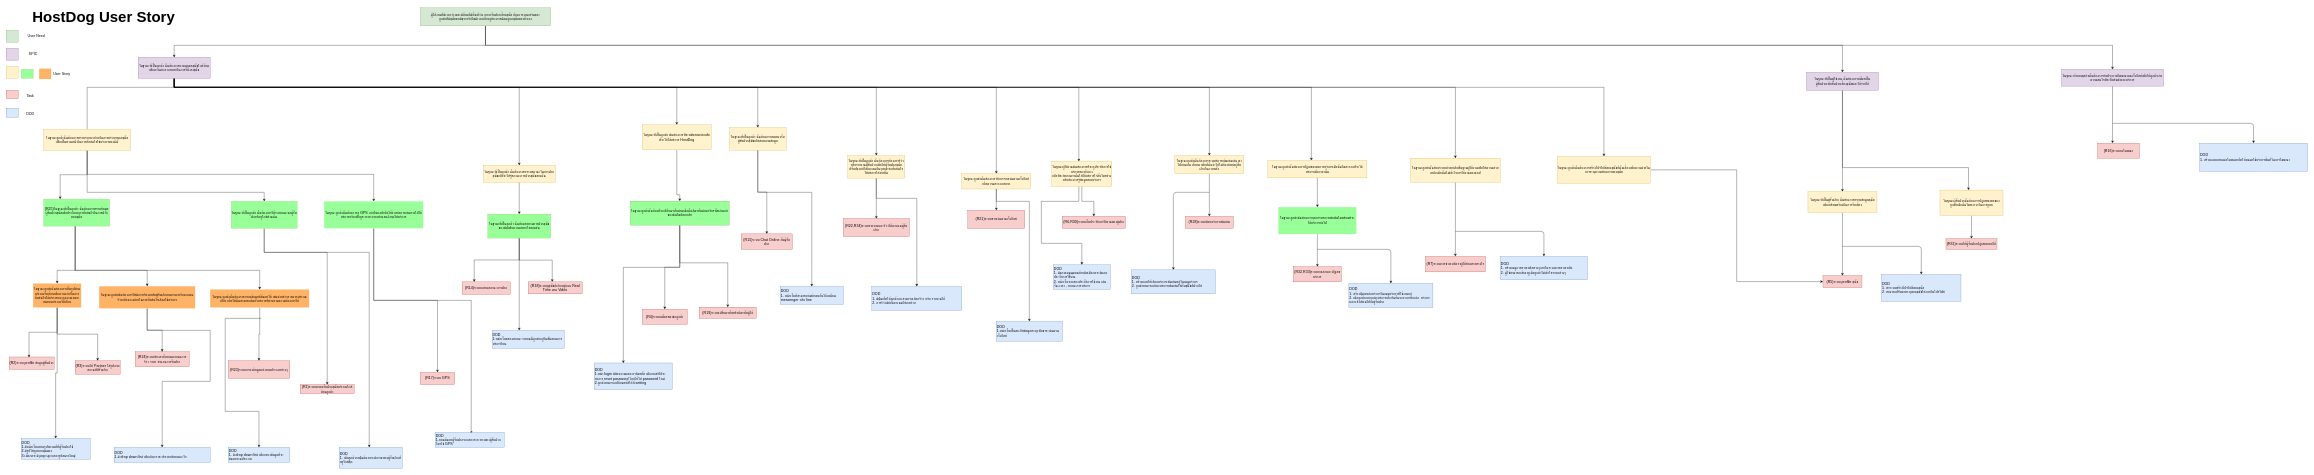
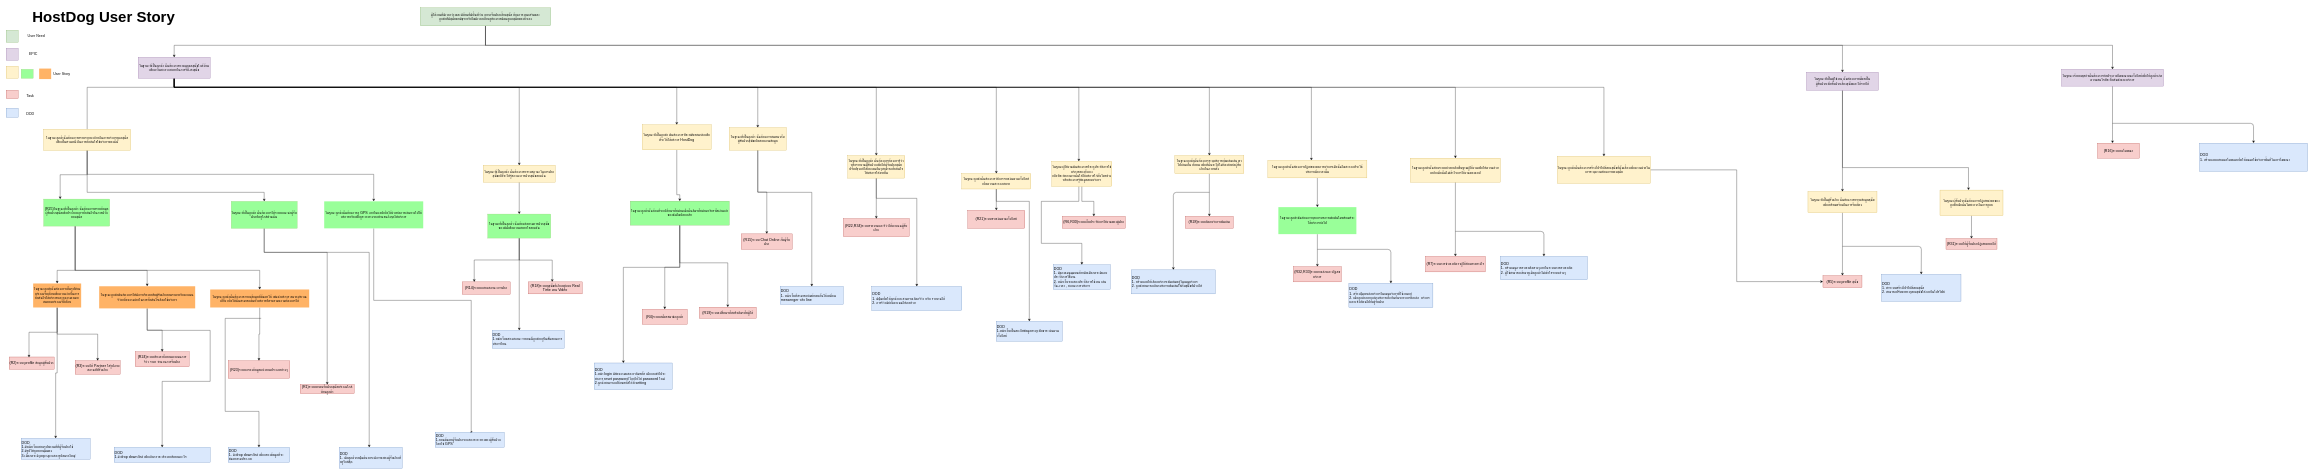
edge "ในฐานะลูกค้าฉันต้องการดู GPS ภายในแอปเพื่อให้ง่ายต่อการเดินทางไปใช้บริการหรือเพื่อดูระยะทางจากบ้านจนถึงจุดให้บริการ" -> "(R17)ระบบ GPS": removed
node "(R17)ระบบ GPS": removed
